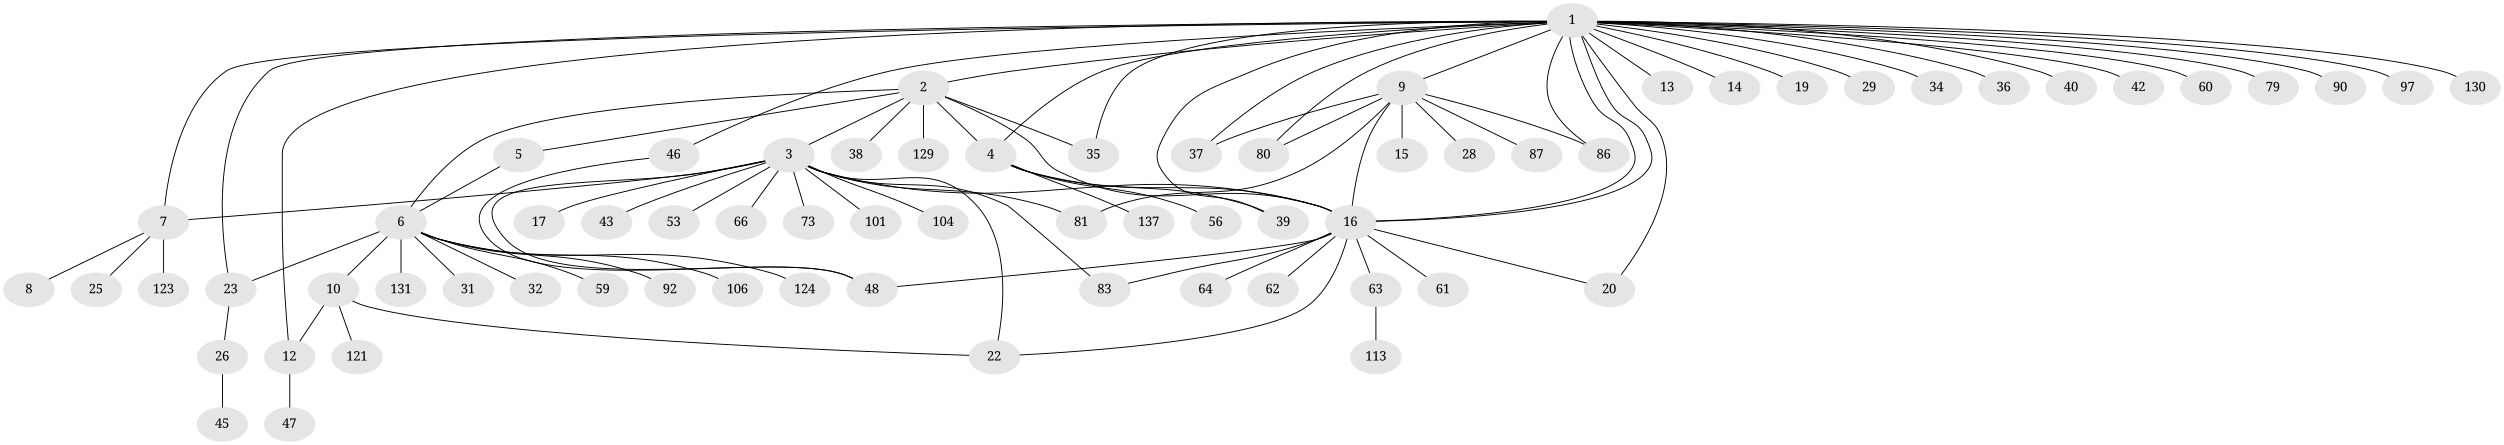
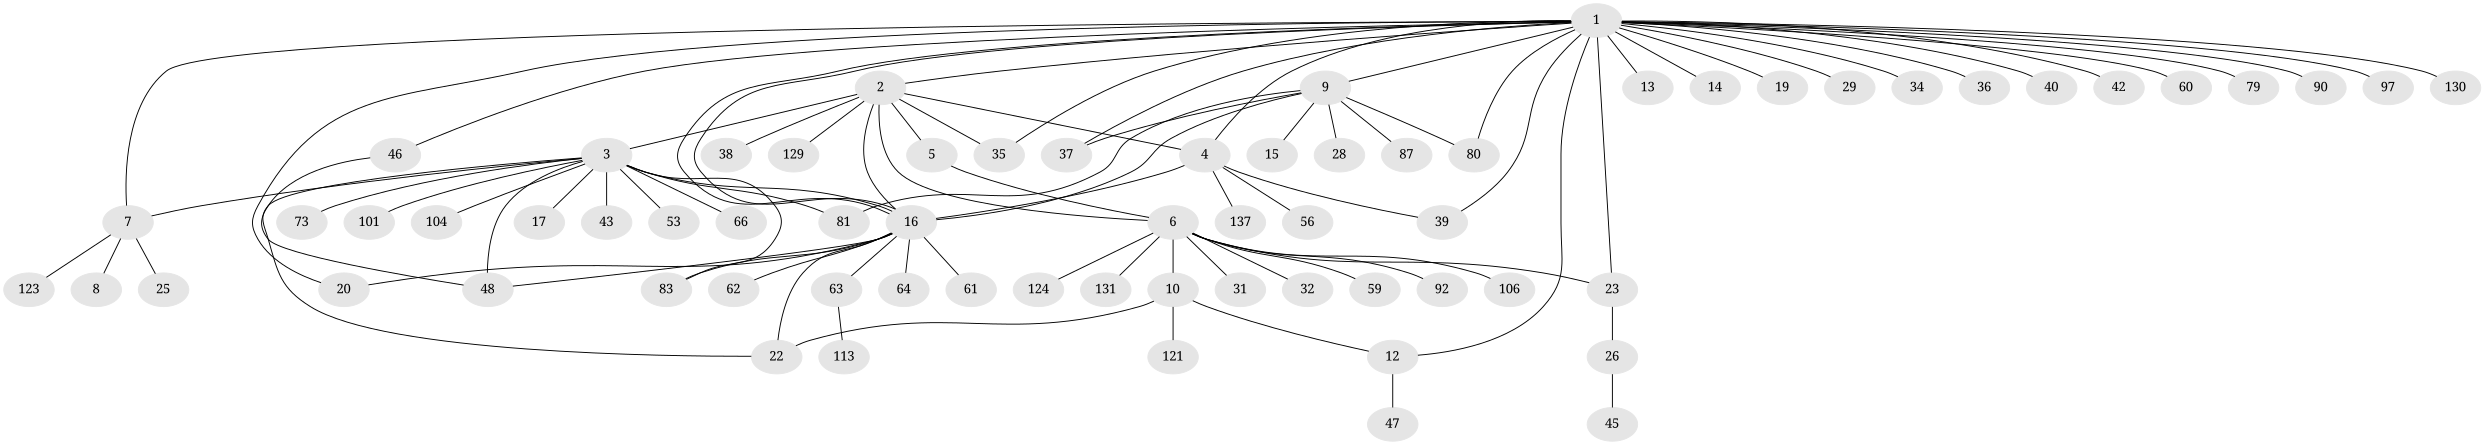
node "86": removed
